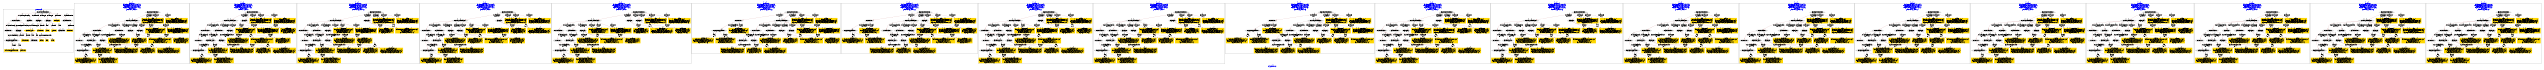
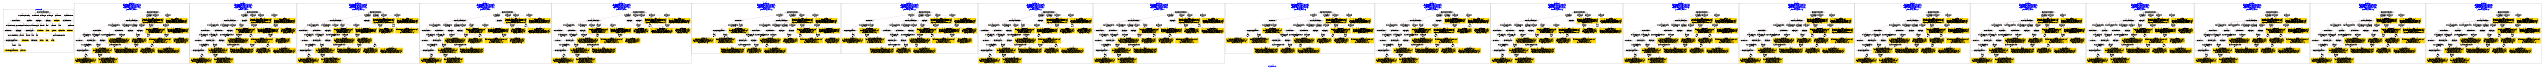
node "E52_Time-Span1": fillcolor gold -> lightgray
node "Object Name": fillcolor lightgray -> gold
edge "E52_Time-Span1" -> "Dated": now "Culture_URI" -> "Dated"
node "Attribution_Appellation_URI": label "Attribution_Appellation_URI" -> "Production_Appellation_URI"
